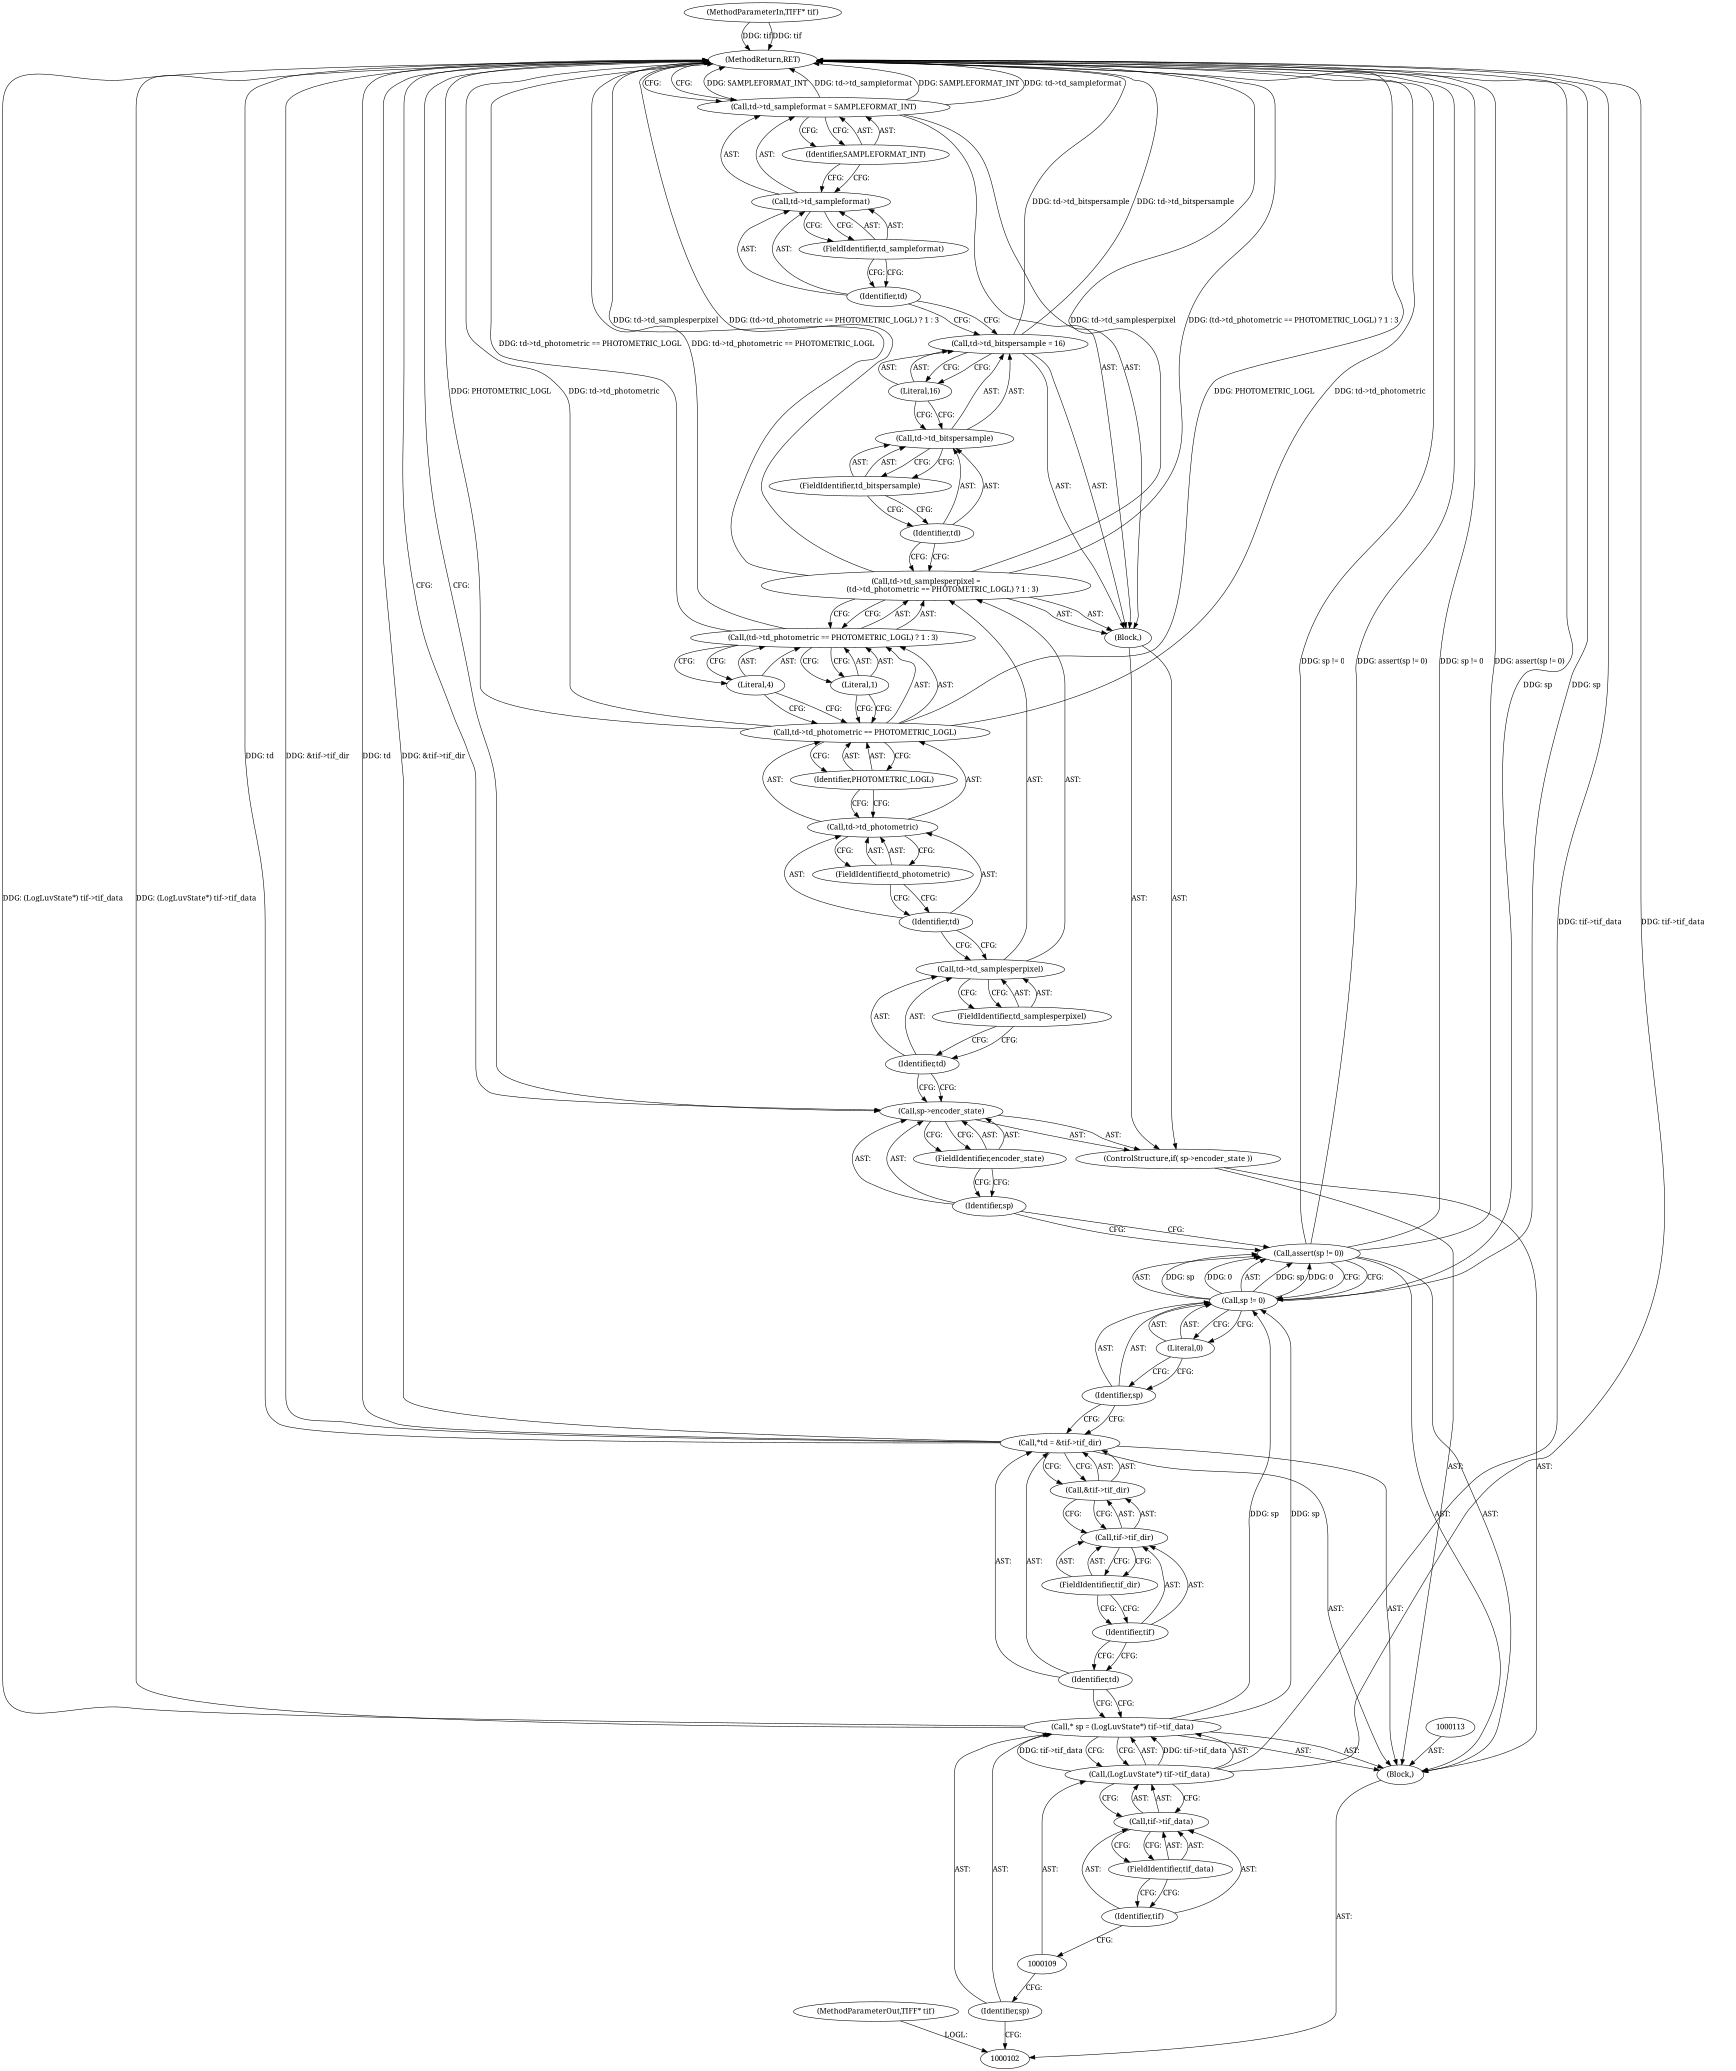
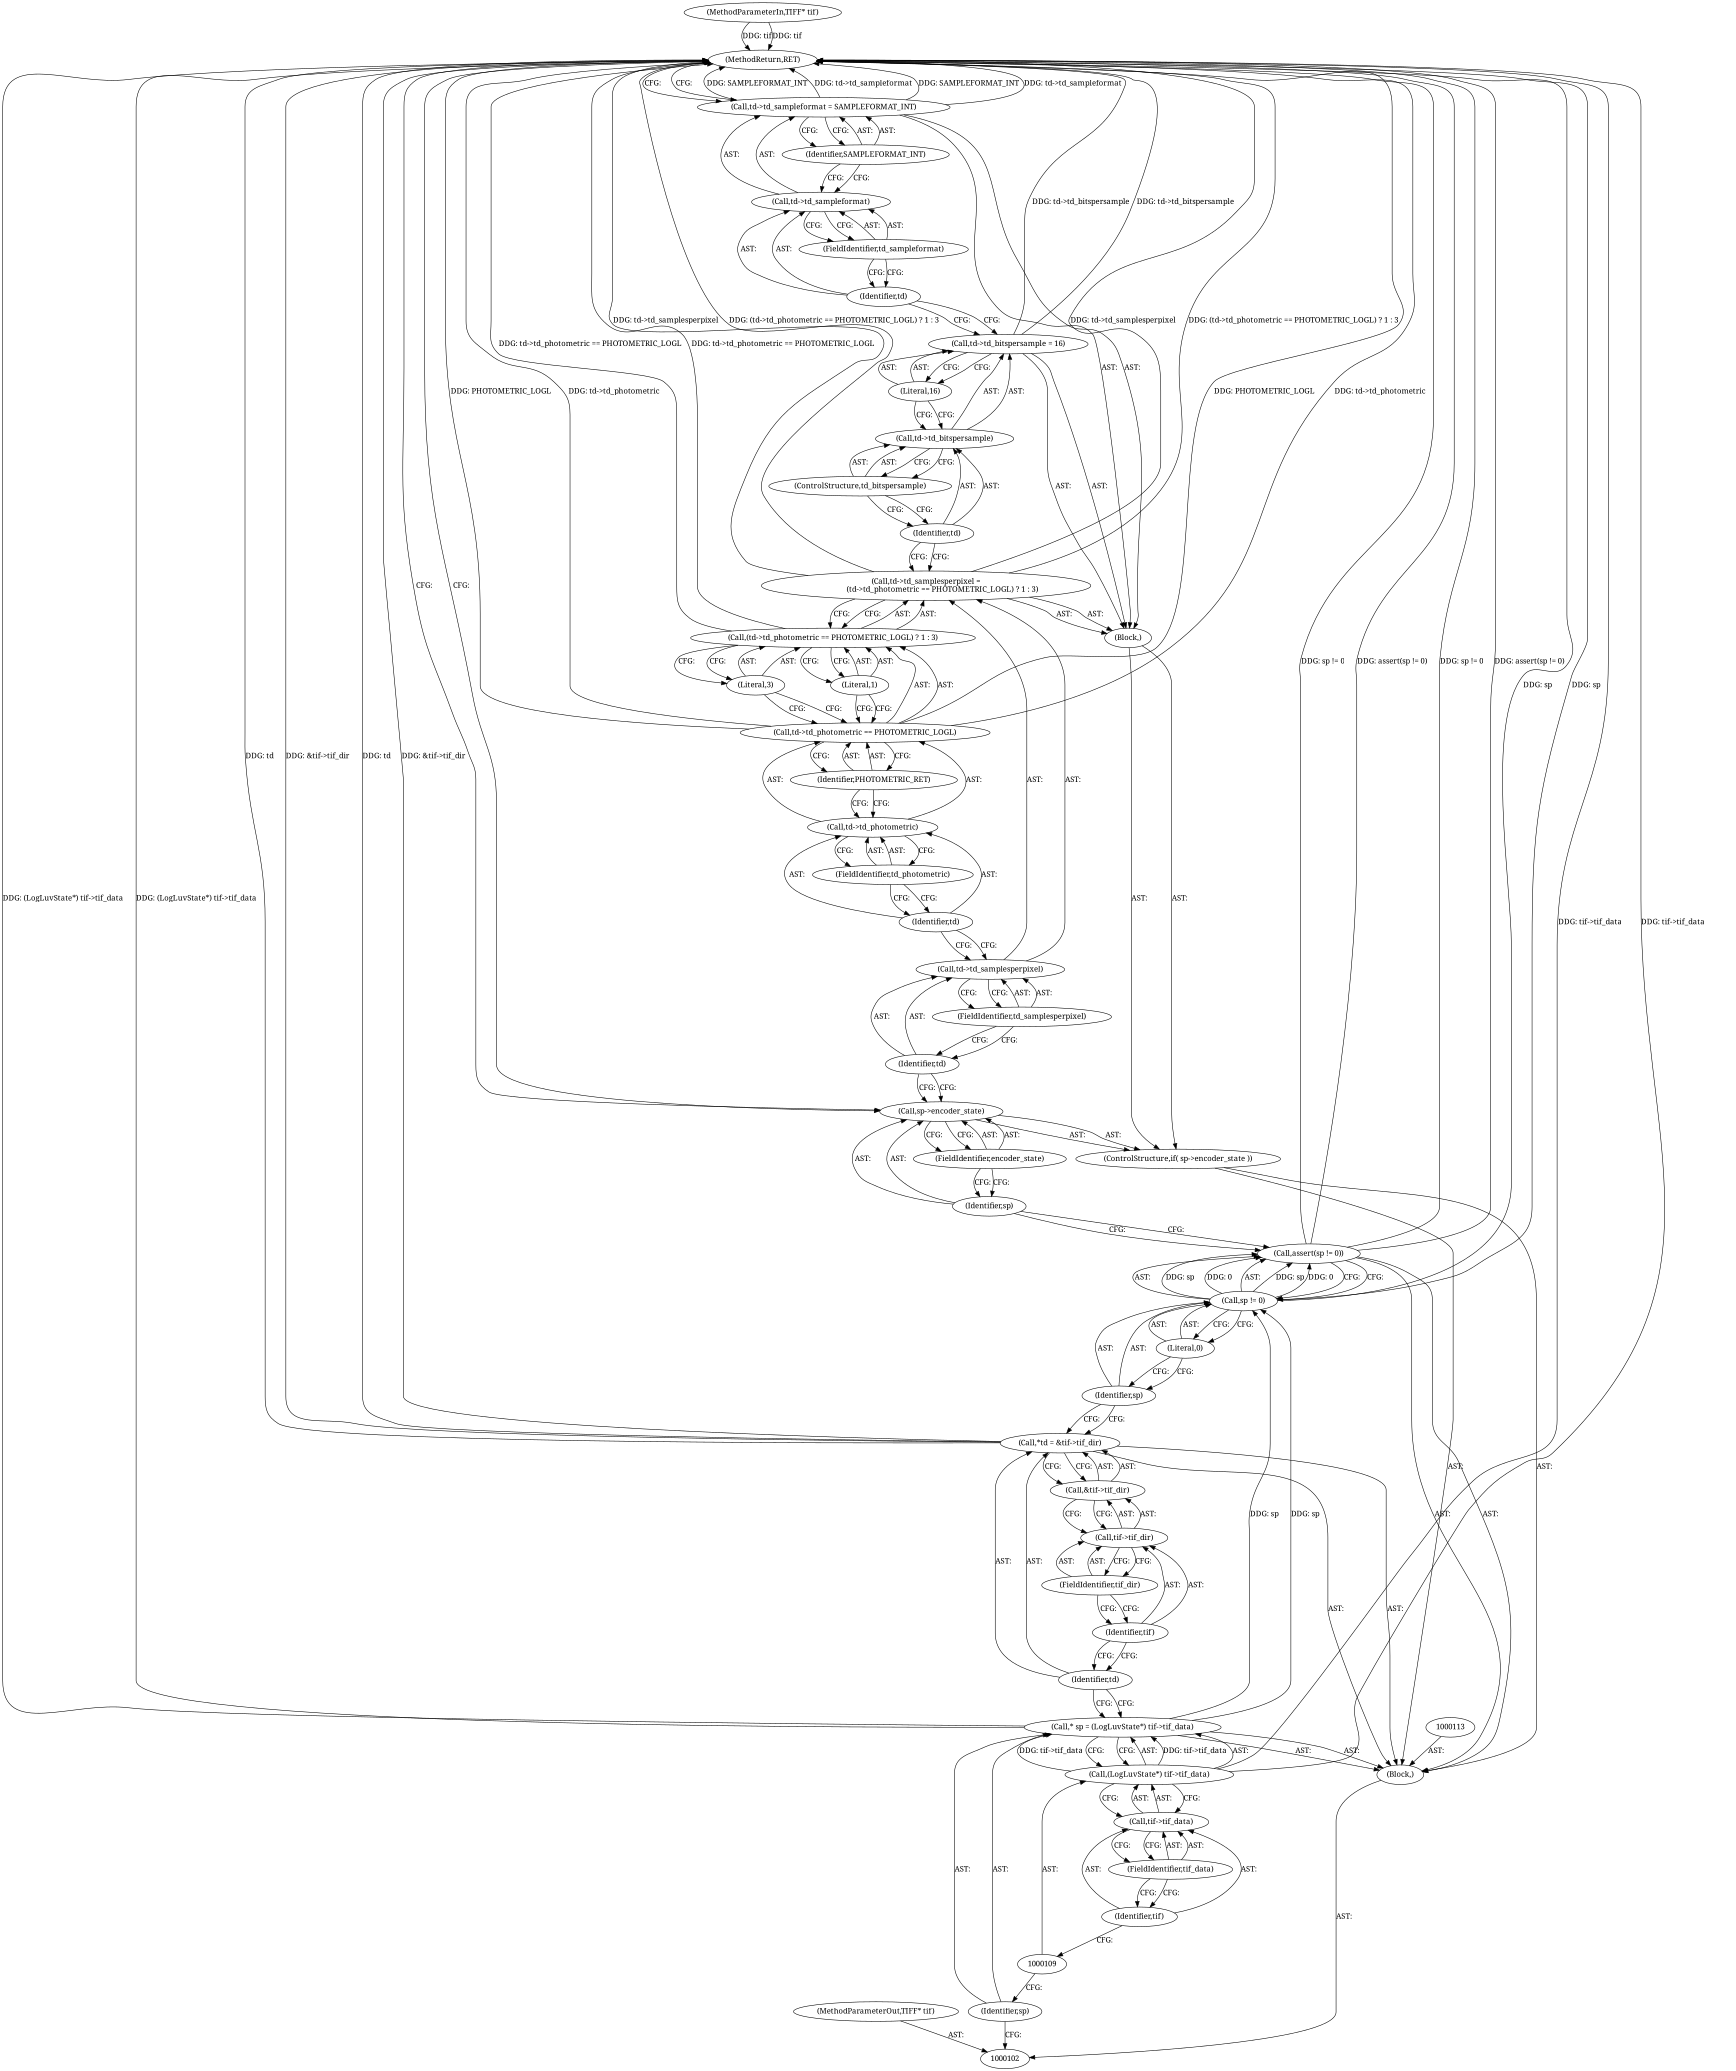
node "(FieldIdentifier,td_bitspersample)": label "(FieldIdentifier,td_bitspersample)" -> "(ControlStructure,td_bitspersample)"
node "(Literal,4)": label "(Literal,4)" -> "(Literal,3)"
node "(Identifier,PHOTOMETRIC_LOGL)": label "(Identifier,PHOTOMETRIC_LOGL)" -> "(Identifier,PHOTOMETRIC_RET)"
edge "(MethodParameterOut,TIFF* tif)" -> "1000102": label "LOGL: " -> "AST: "
